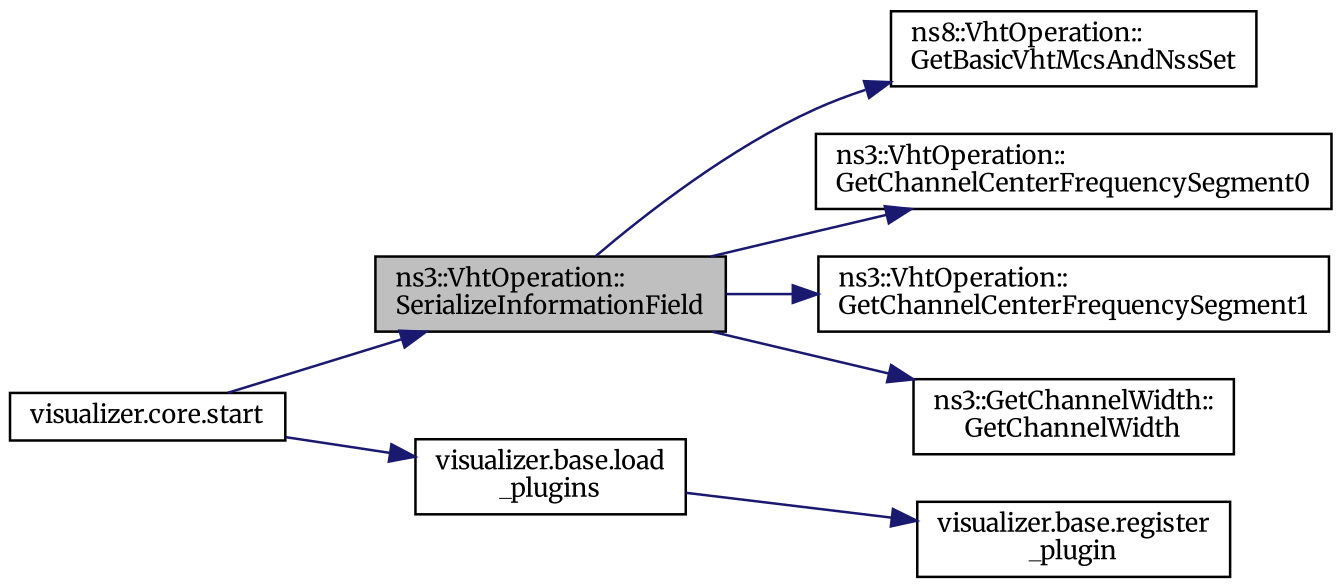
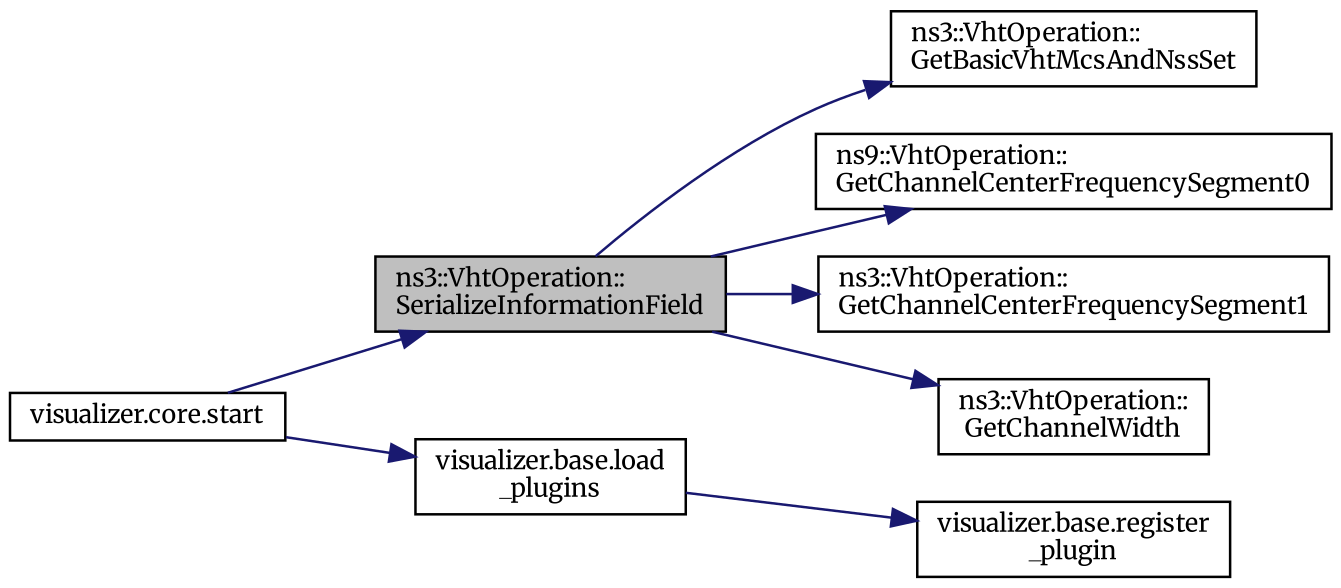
node "ns8::VhtOperation:: GetBasicVhtMcsAndNssSet": label "ns8::VhtOperation:: GetBasicVhtMcsAndNssSet" -> "ns3::VhtOperation:: GetBasicVhtMcsAndNssSet"
node "ns3::VhtOperation:: GetChannelCenterFrequencySegment0": label "ns3::VhtOperation:: GetChannelCenterFrequencySegment0" -> "ns9::VhtOperation:: GetChannelCenterFrequencySegment0"
node "ns3::GetChannelWidth:: GetChannelWidth": label "ns3::GetChannelWidth:: GetChannelWidth" -> "ns3::VhtOperation:: GetChannelWidth"
